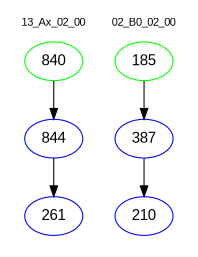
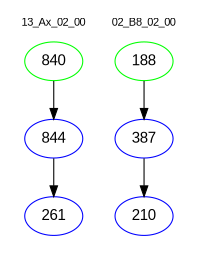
cluster "02_B0_02_00": label "02_B0_02_00" -> "02_B8_02_00"
node "185": label "185" -> "188"
